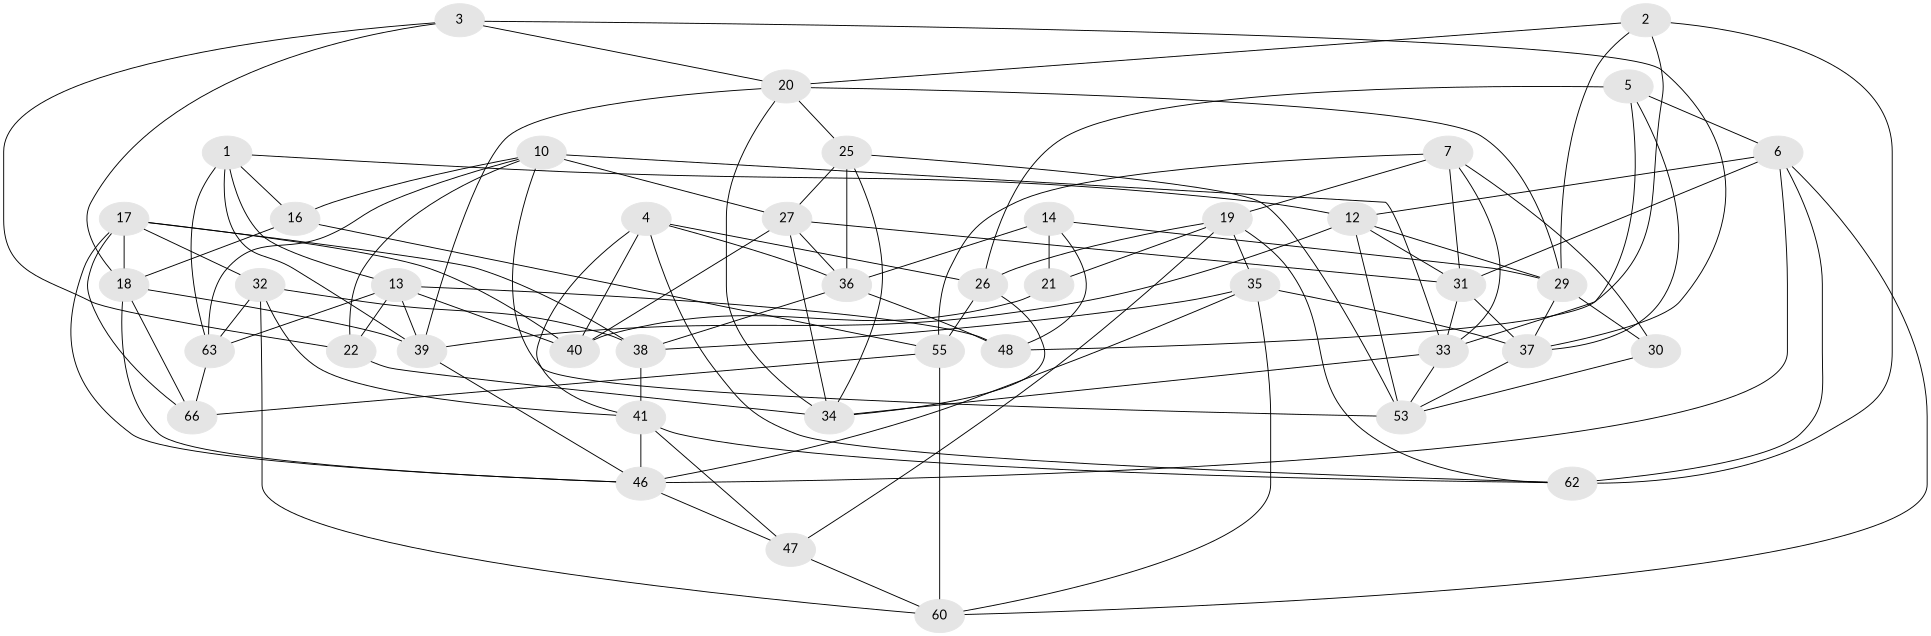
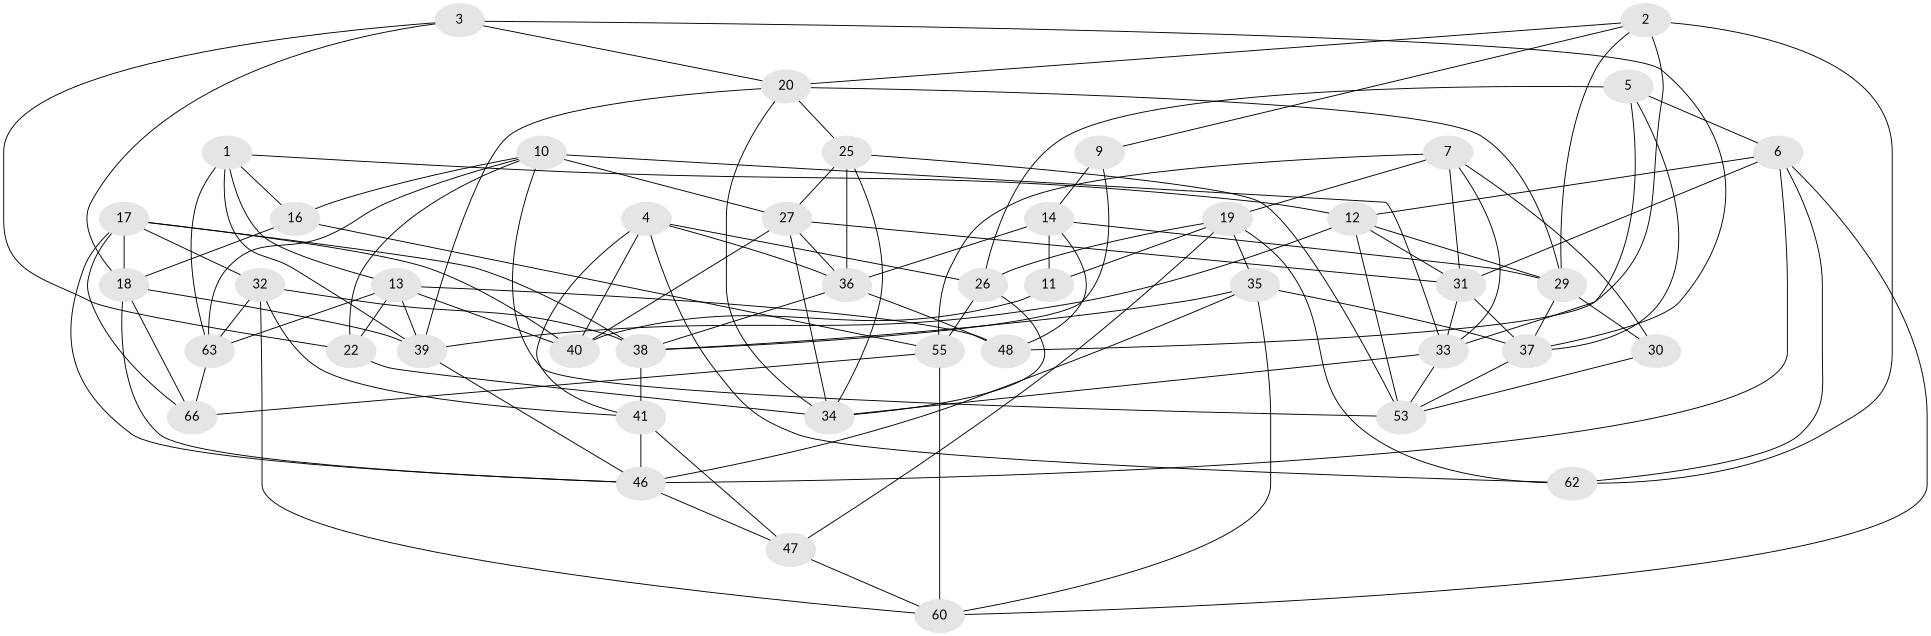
node "9": added
node "21": label "21" -> "11"
edge "41" -- "62": removed
